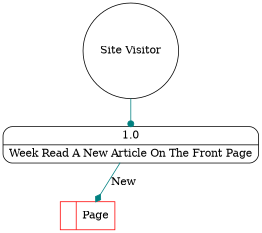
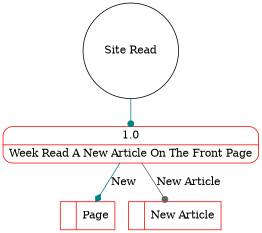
node "Site Visitor": label "Site Visitor" -> "Site Read"
node "1.0": color black -> red
node "New Article": added
